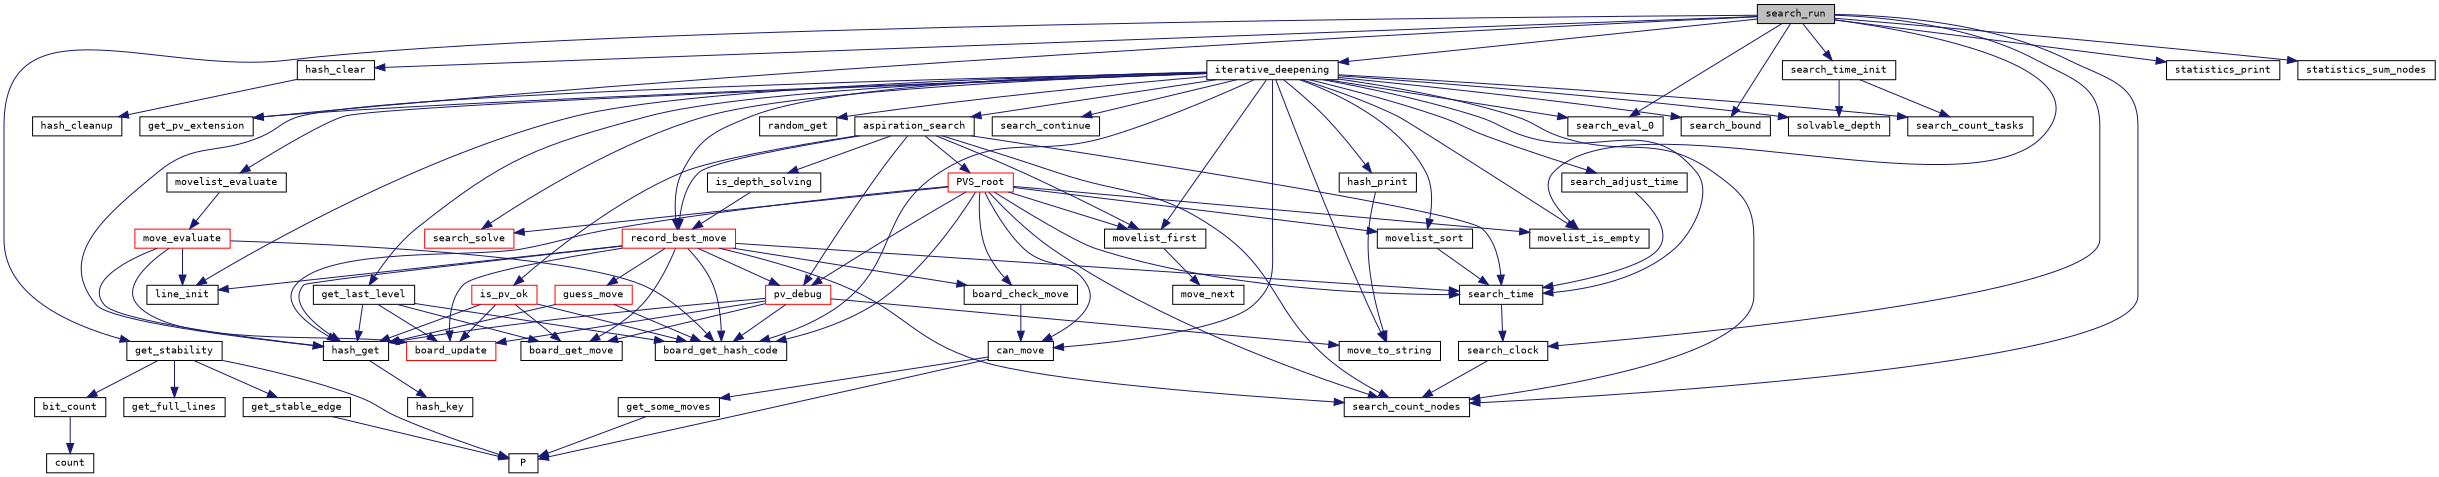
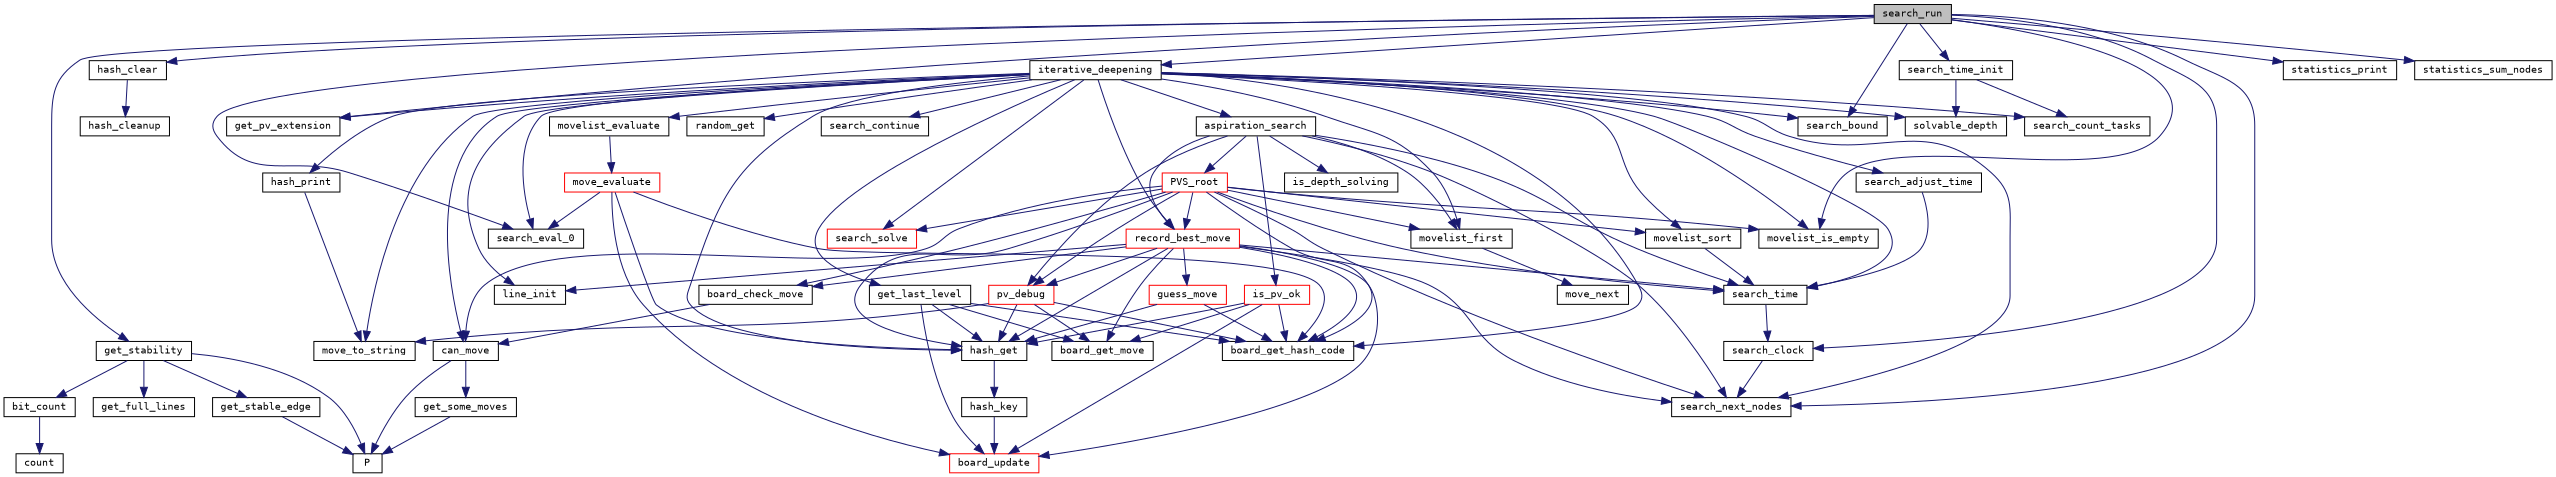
edge "is_depth_solving" -> "record_best_move": now "PVS_root" -> "record_best_move"
edge "move_evaluate" -> "line_init": now "move_evaluate" -> "search_eval_0"
edge "pv_debug" -> "board_update": now "hash_key" -> "board_update"
node "search_count_nodes": label "search_count_nodes" -> "search_next_nodes"
